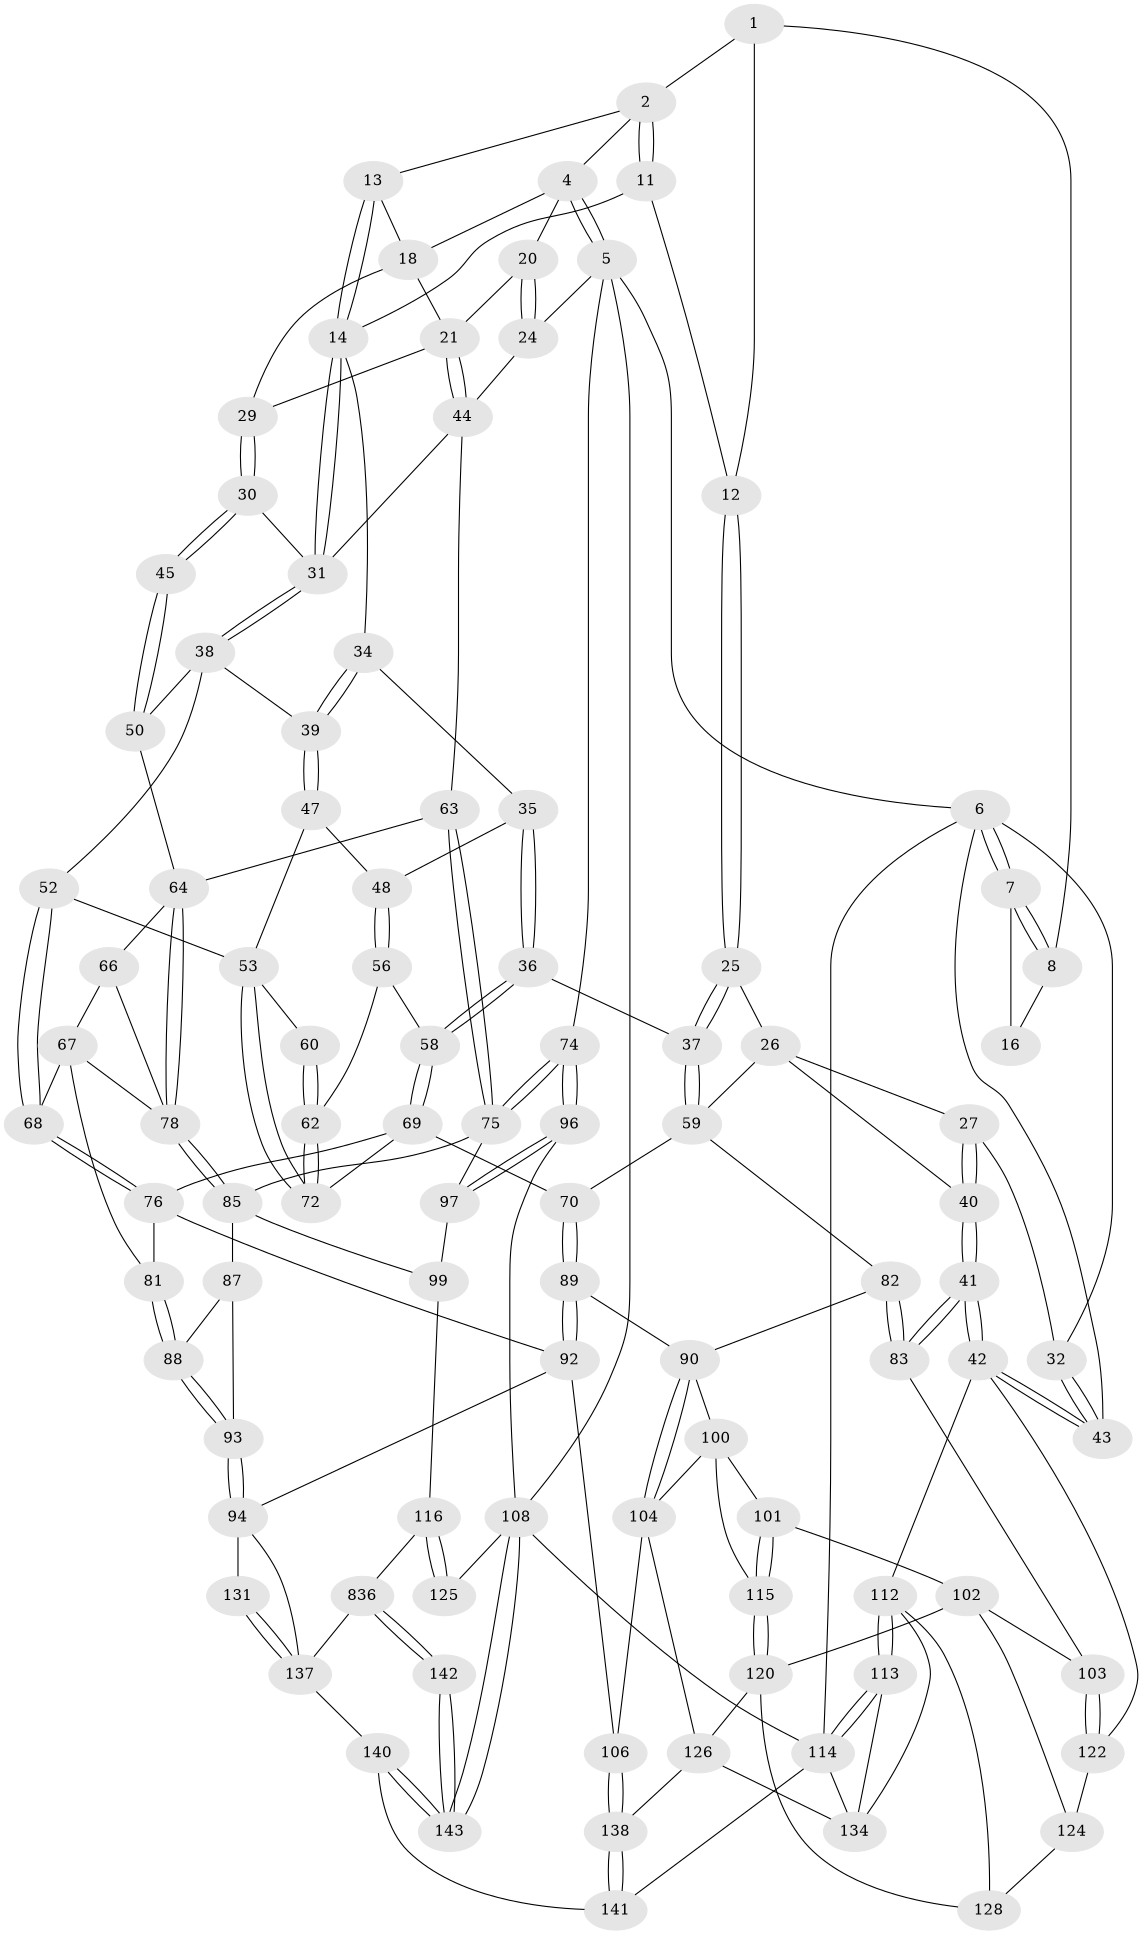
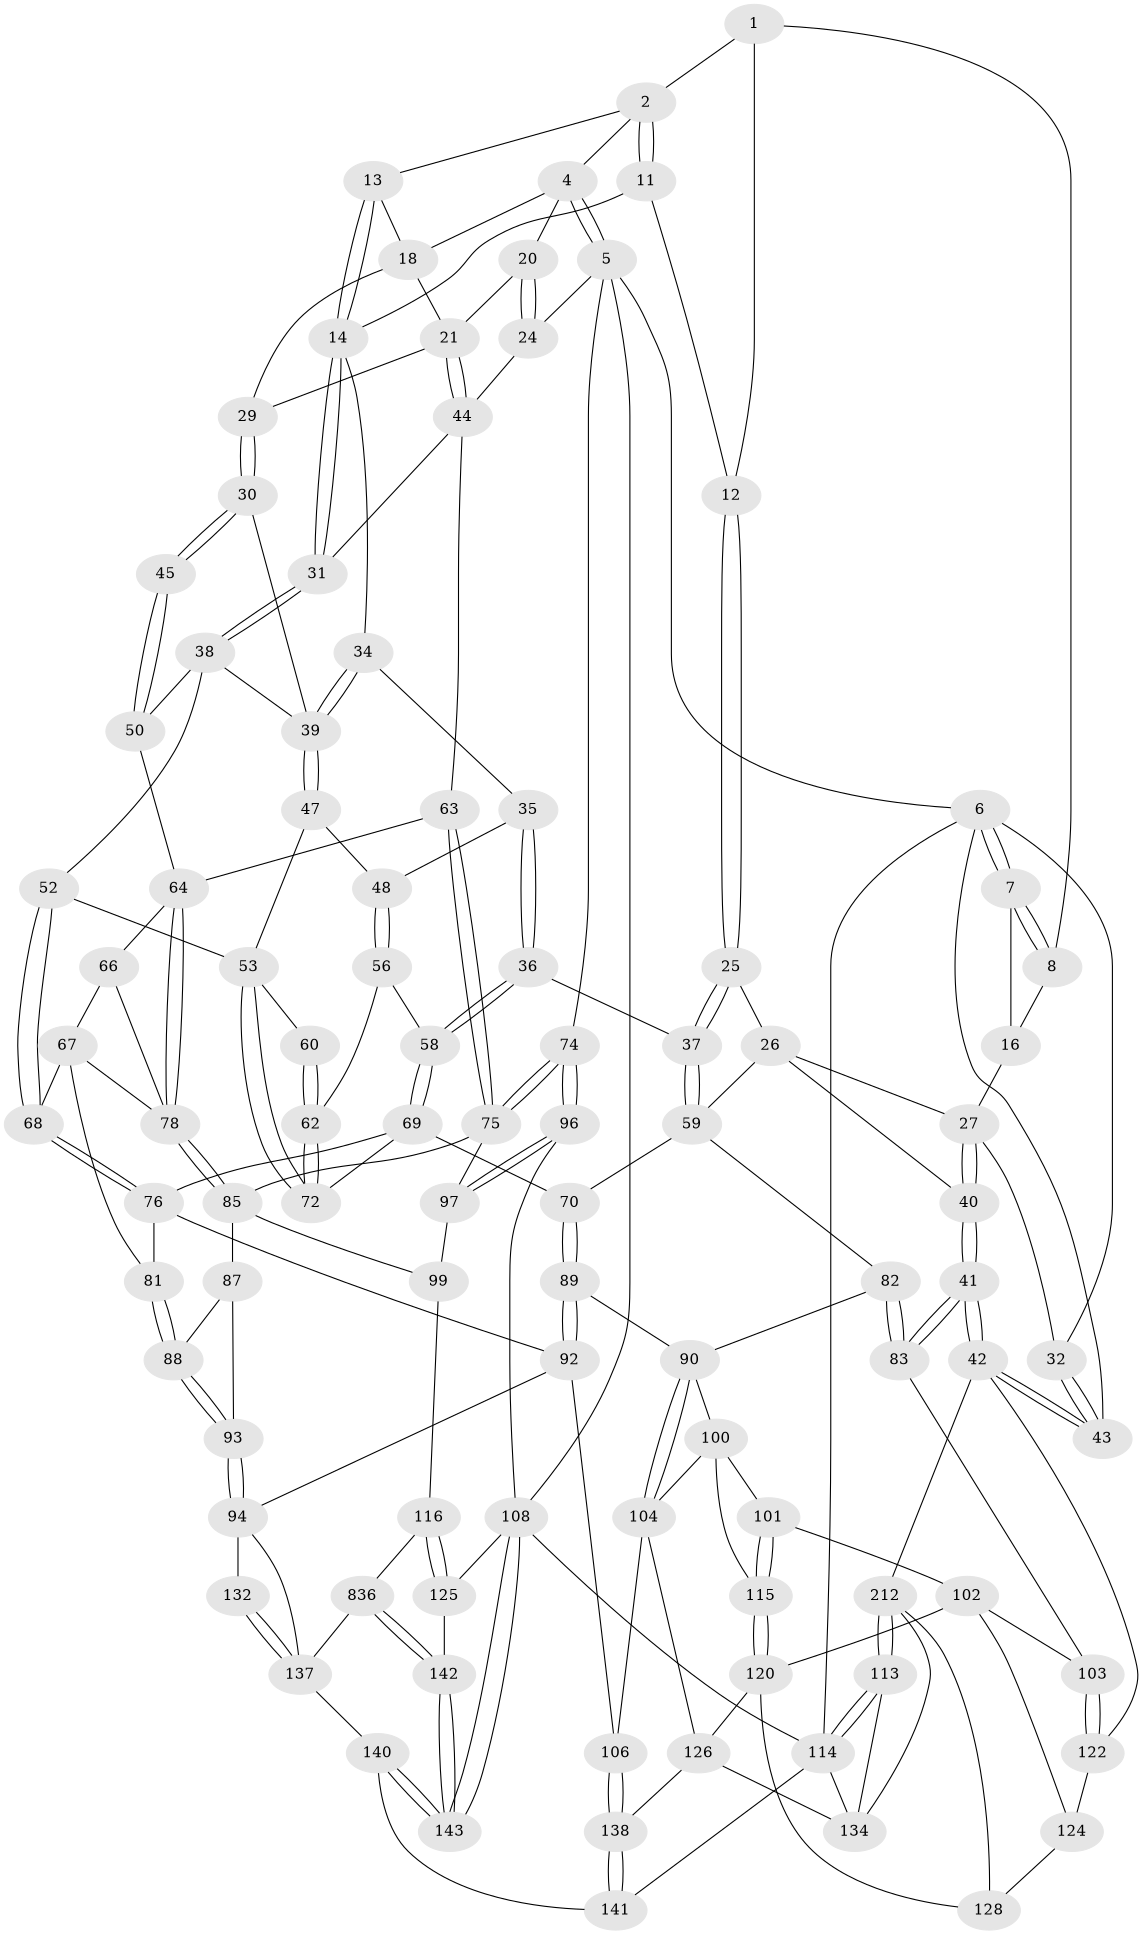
edge "30" -- "31": now "30" -- "39"
edge "16" -- "27": added
node "131": label "131" -> "132"
node "112": label "112" -> "212"
edge "125" -- "142": added
